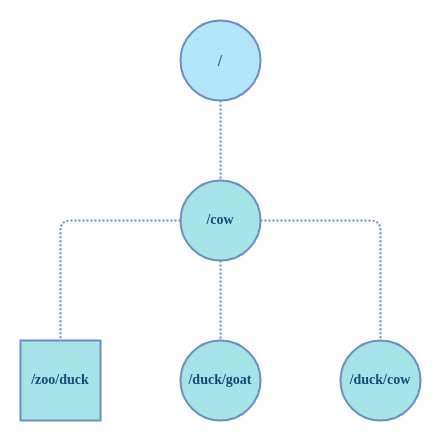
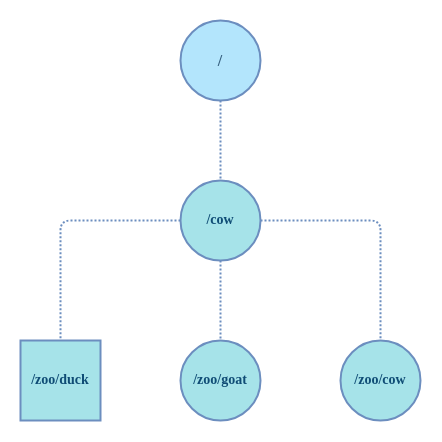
node "/duck/goat": label "/duck/goat" -> "/zoo/goat"
node "/duck/cow": label "/duck/cow" -> "/zoo/cow"
